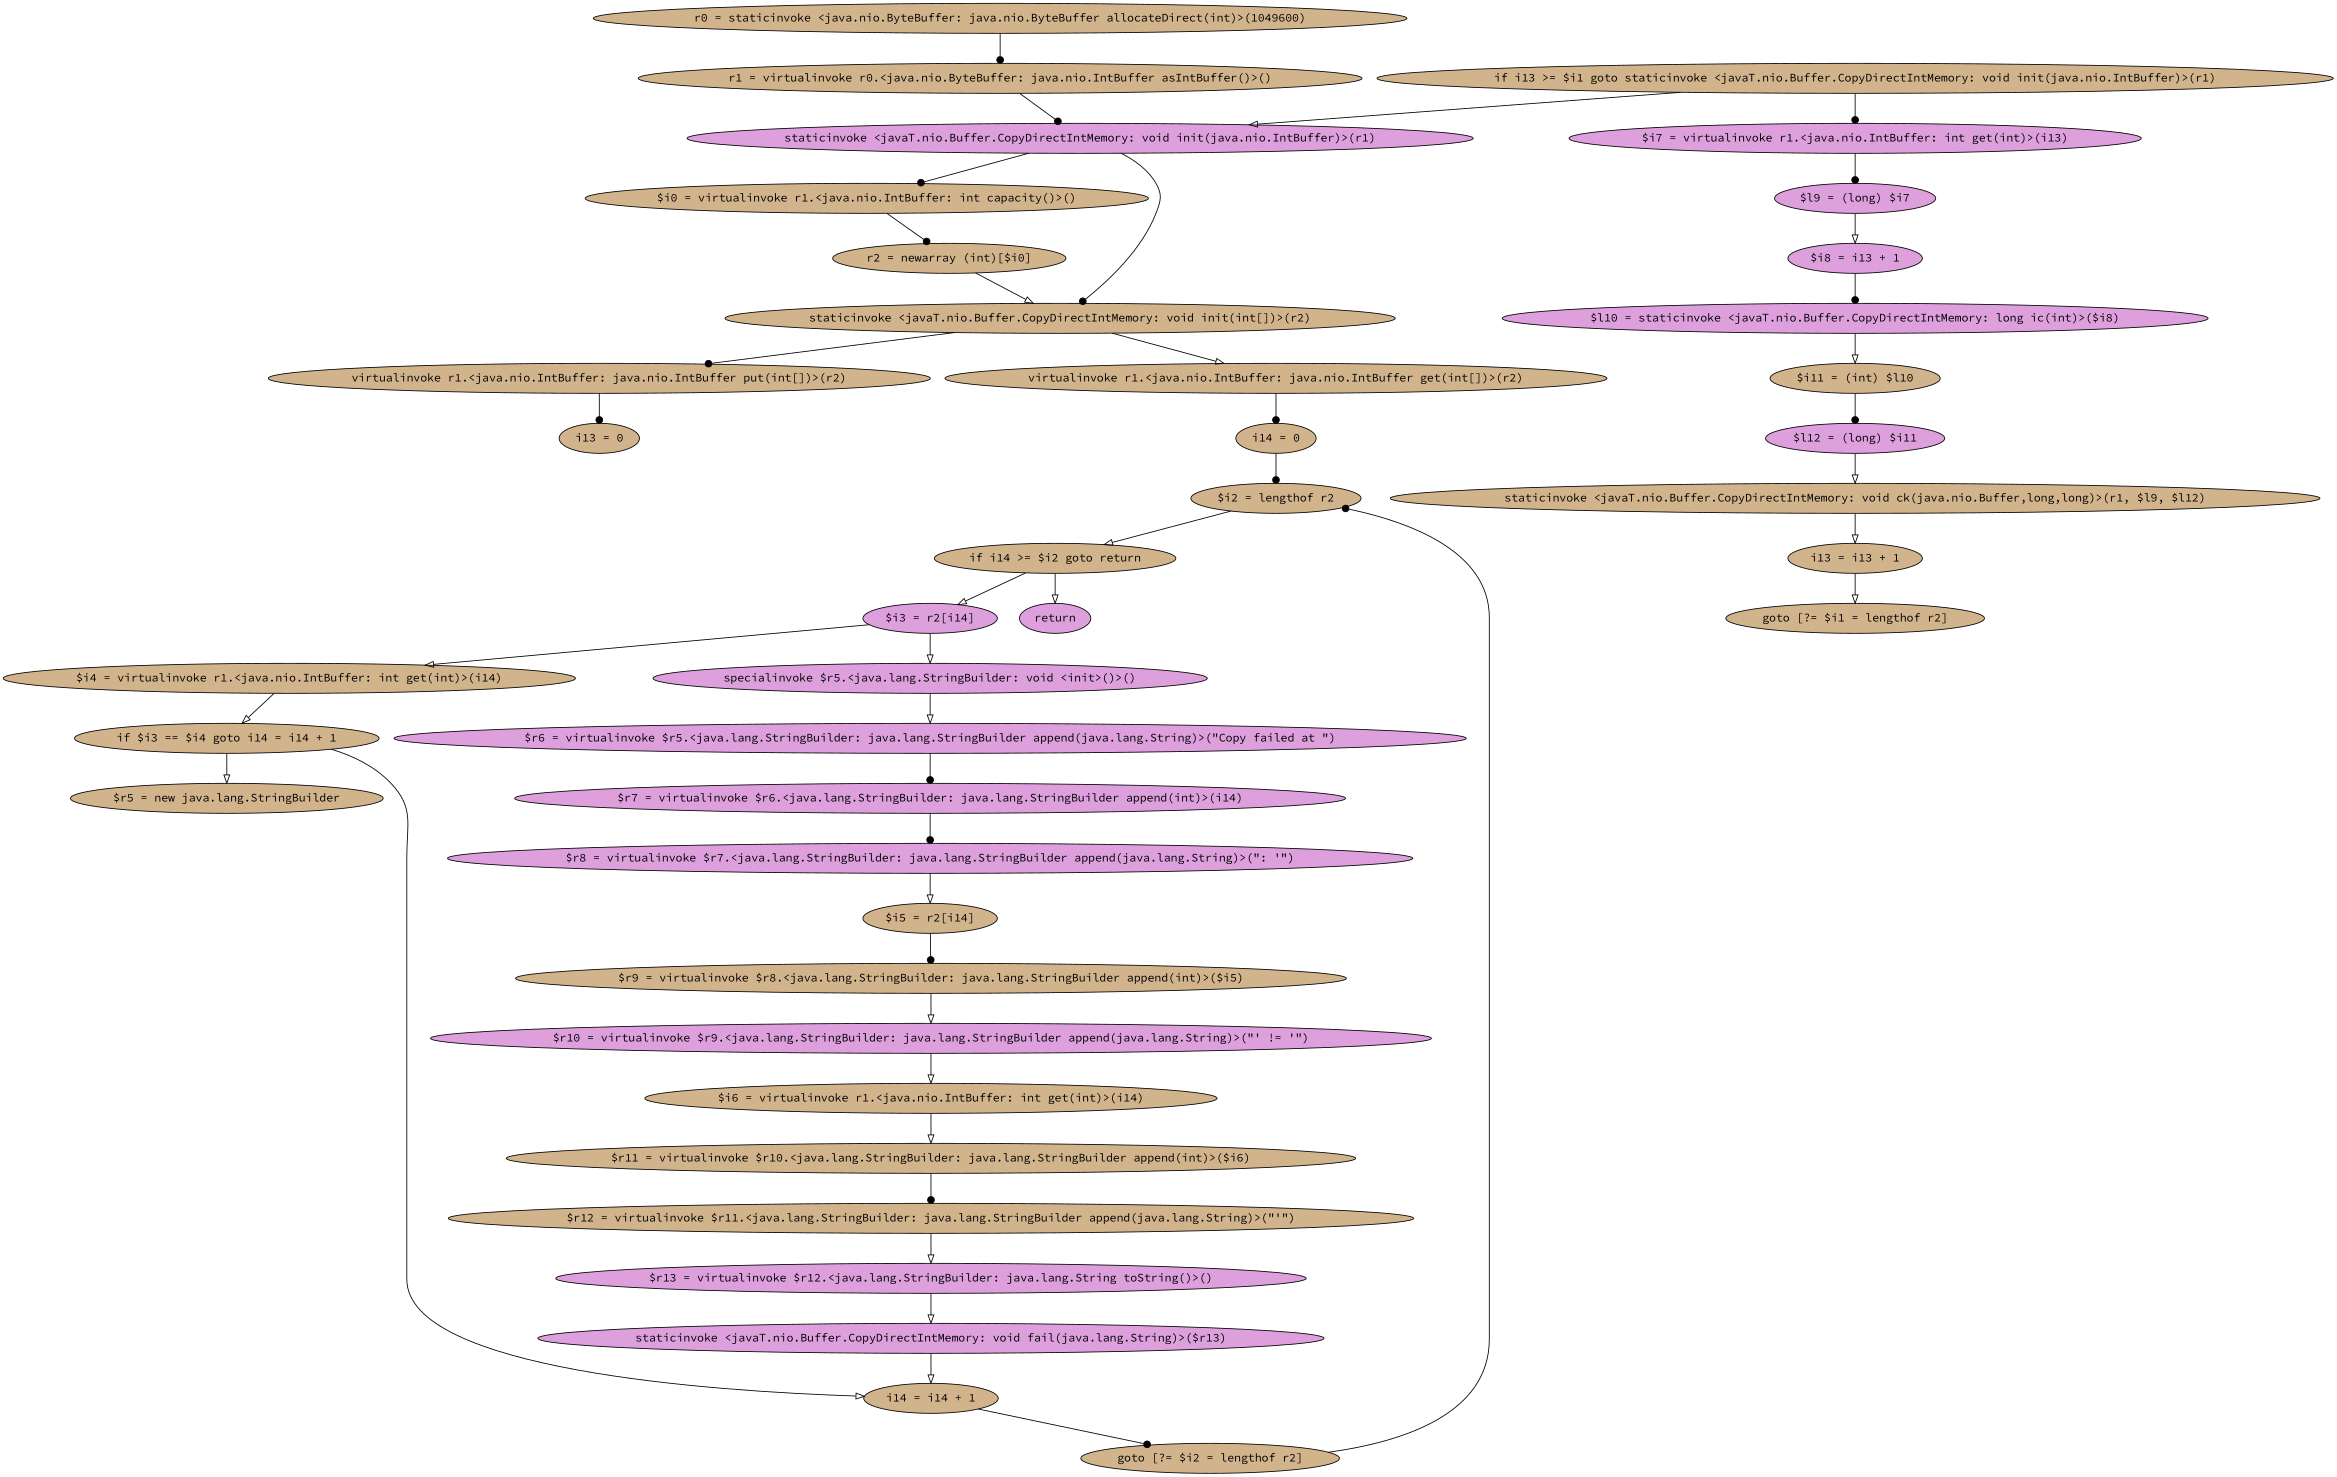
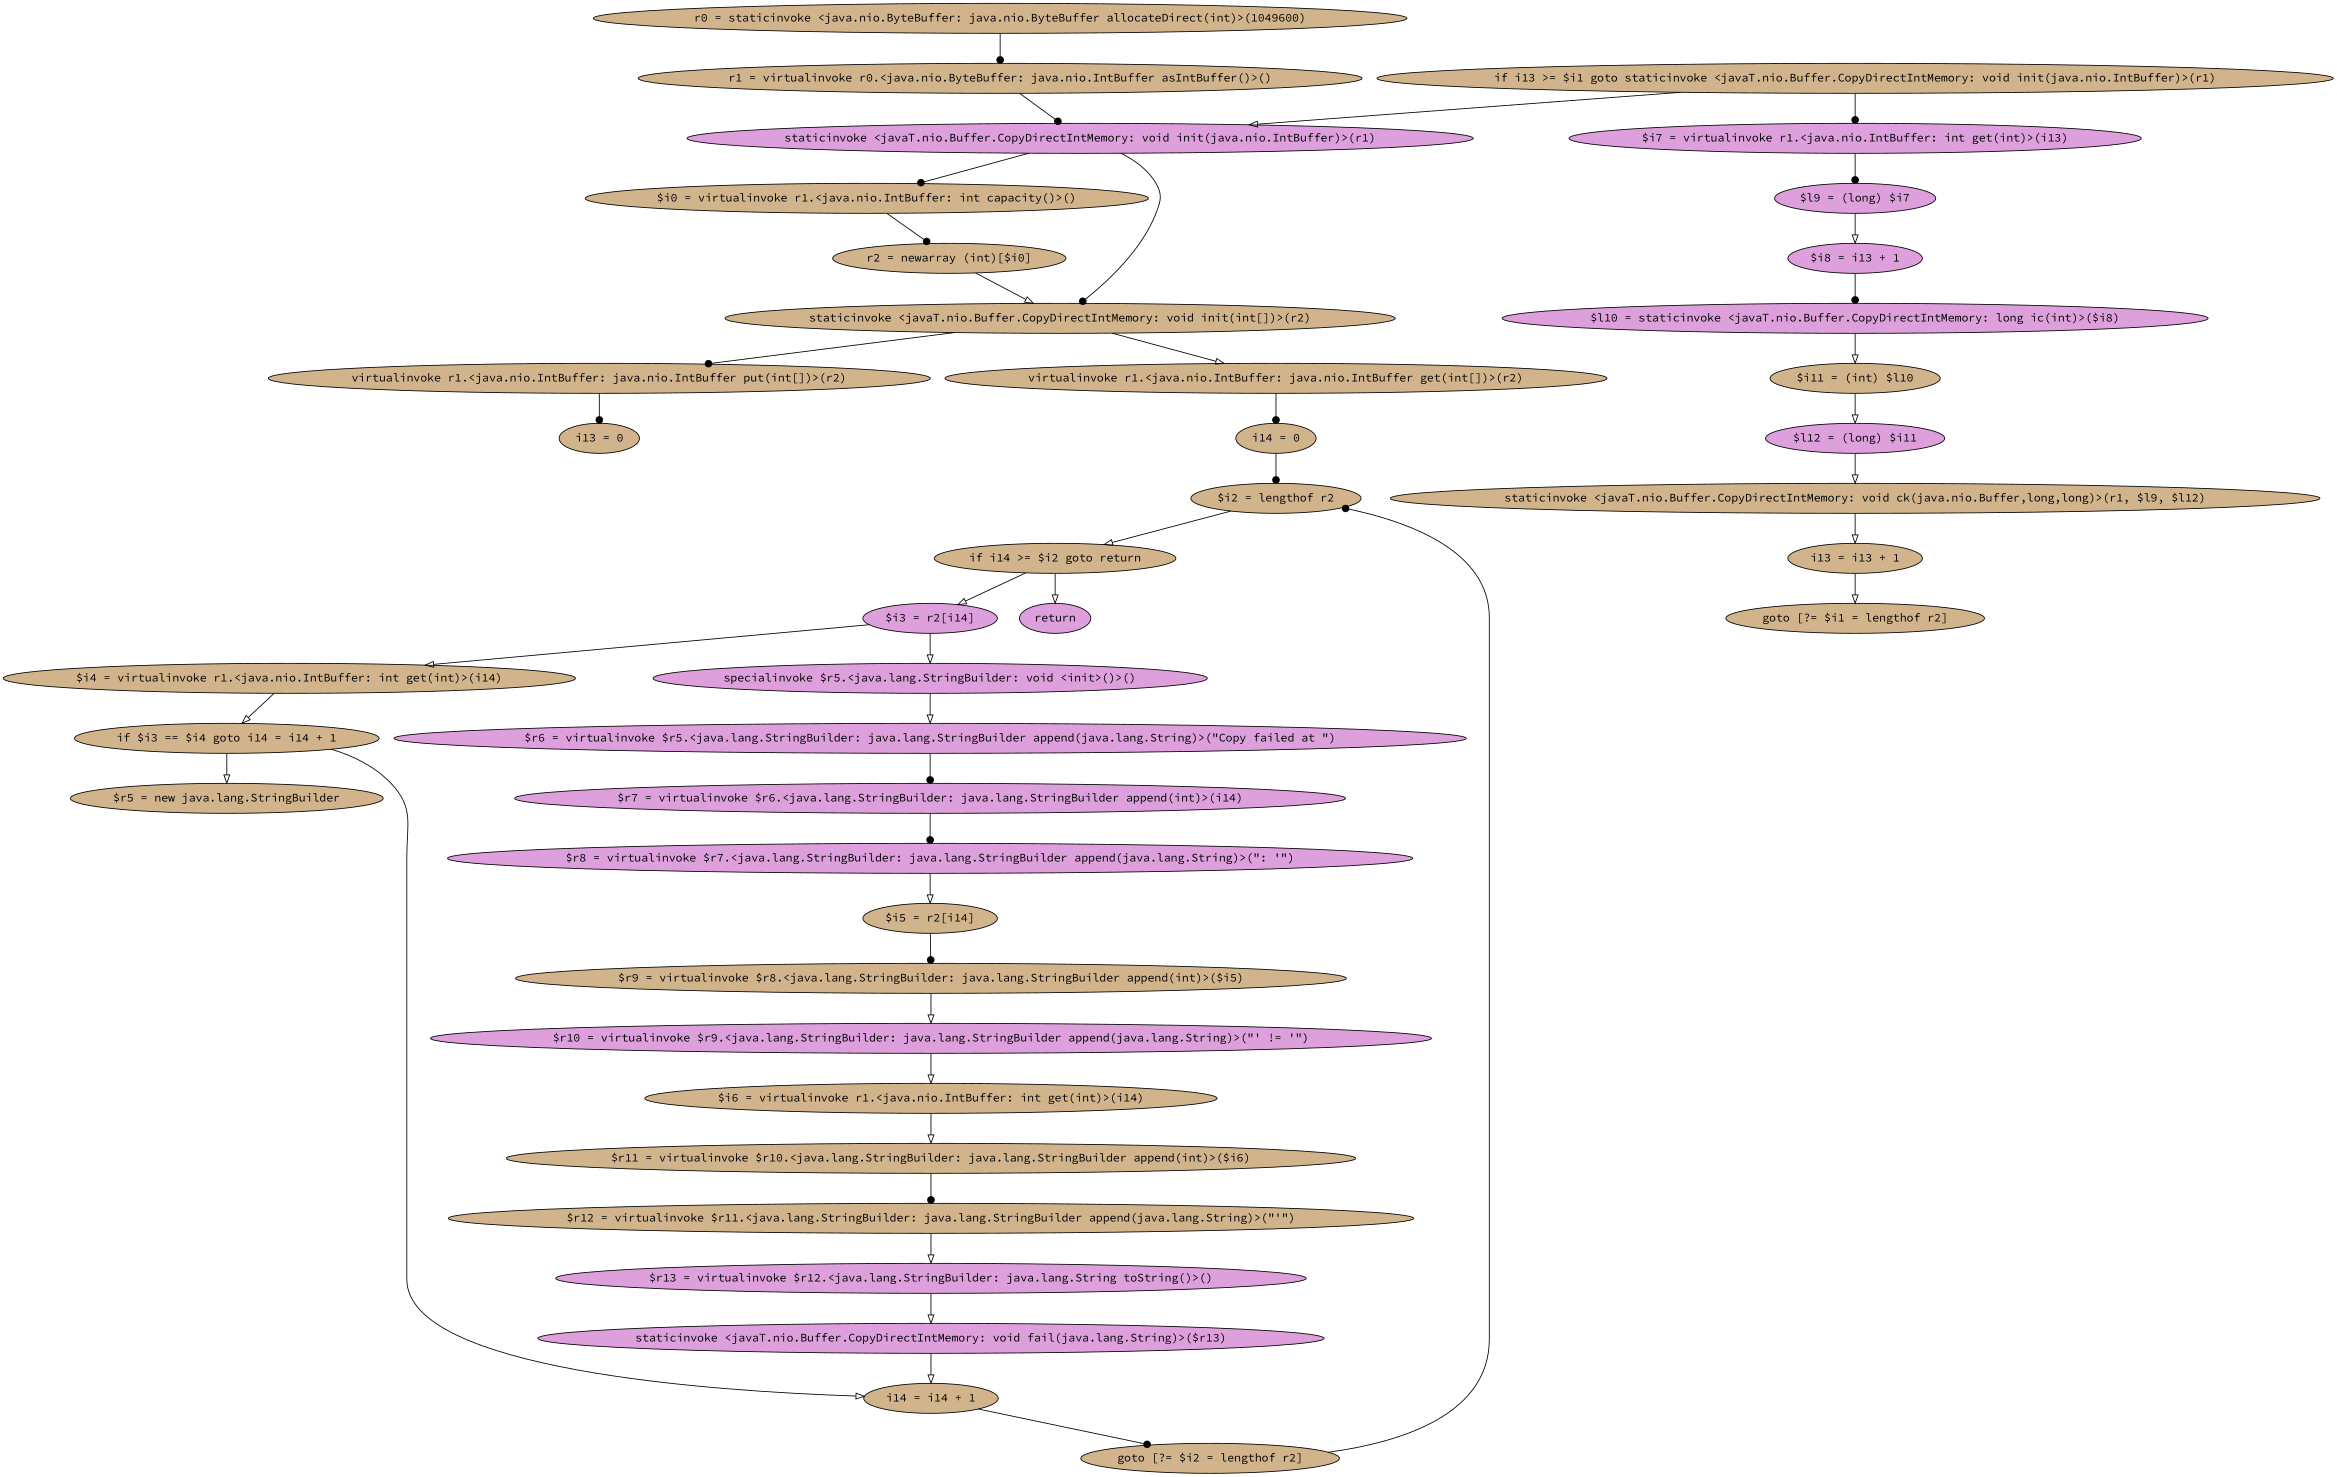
edge "$i11 = (int) $l10" -> "$l12 = (long) $i11": arrowhead dot -> onormal
